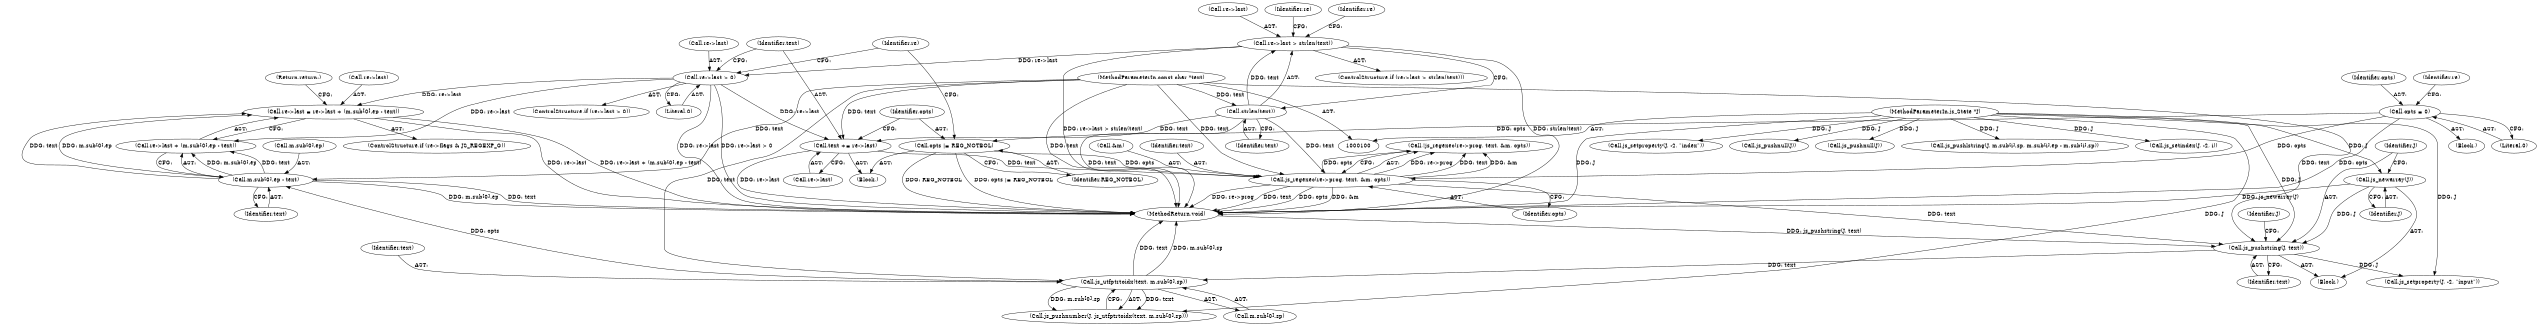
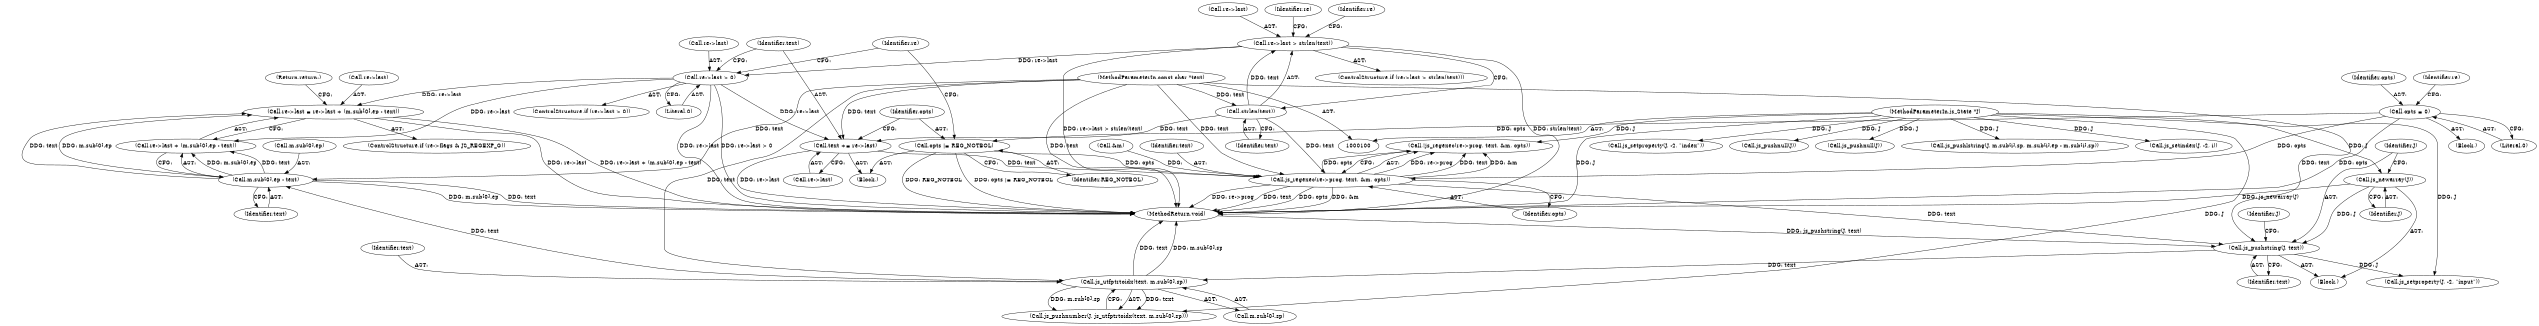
edge "(MethodParameterIn,js_State *J)" -> "(Call,js_pushstring(J, text))": now "(MethodParameterIn,js_State *J)" -> "(Call,!js_regexec(re->prog, text, &m, opts))"
edge "(Call,strlen(text))" -> "(MethodReturn,void)": removed, label "DDG: text"
edge "(Call,&m)" -> "(Call,js_regexec(re->prog, text, &m, opts))": label "AST: " -> "DDG: "
edge "(Call,js_utfptrtoidx(text, m.sub[0].sp))" -> "(Call,m.sub[0].ep - text)": label "DDG: opts" -> "DDG: text"
